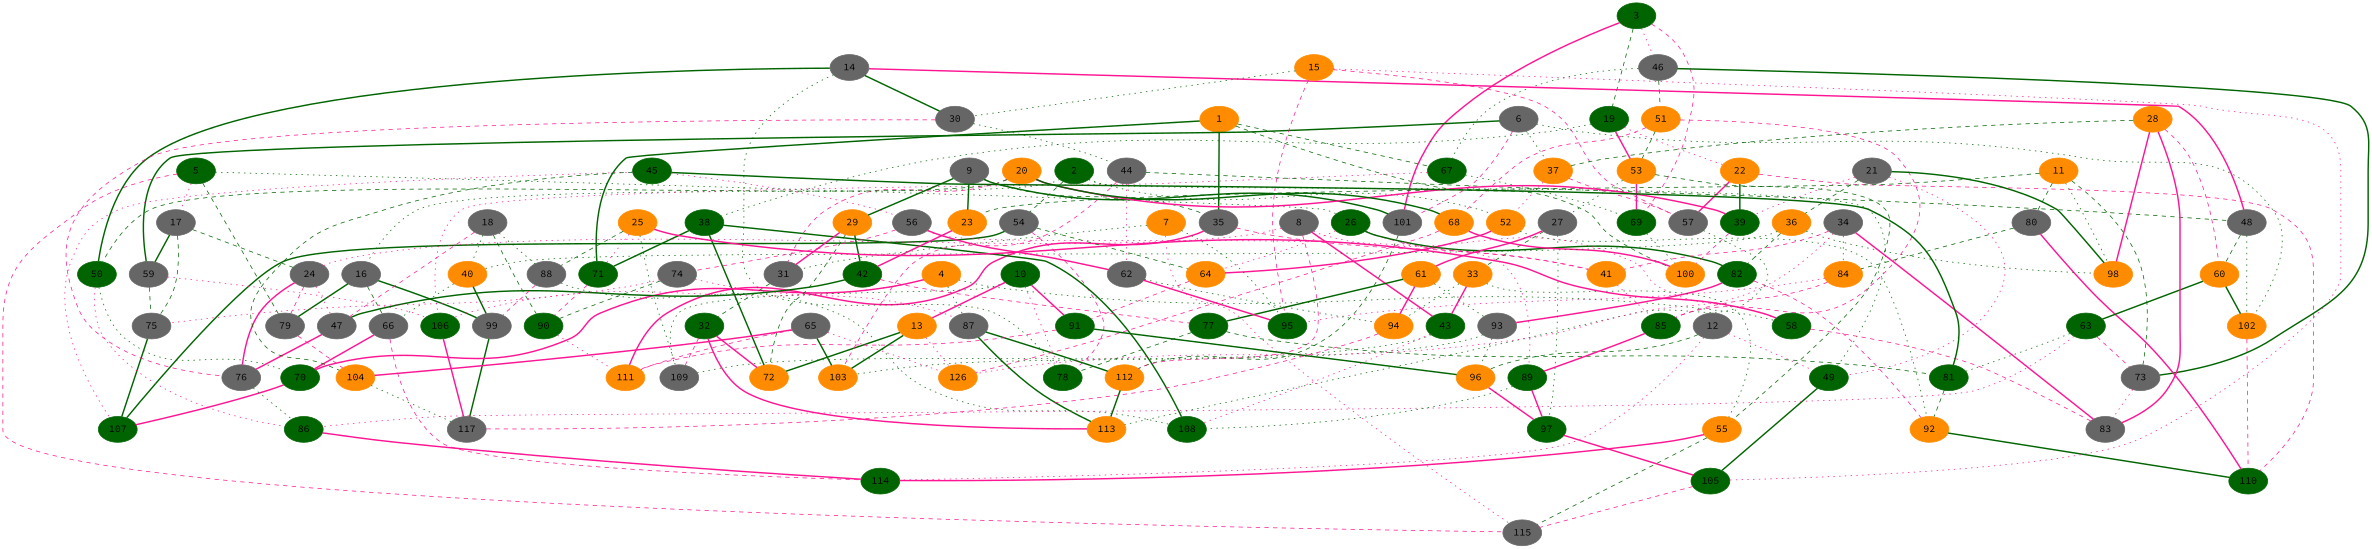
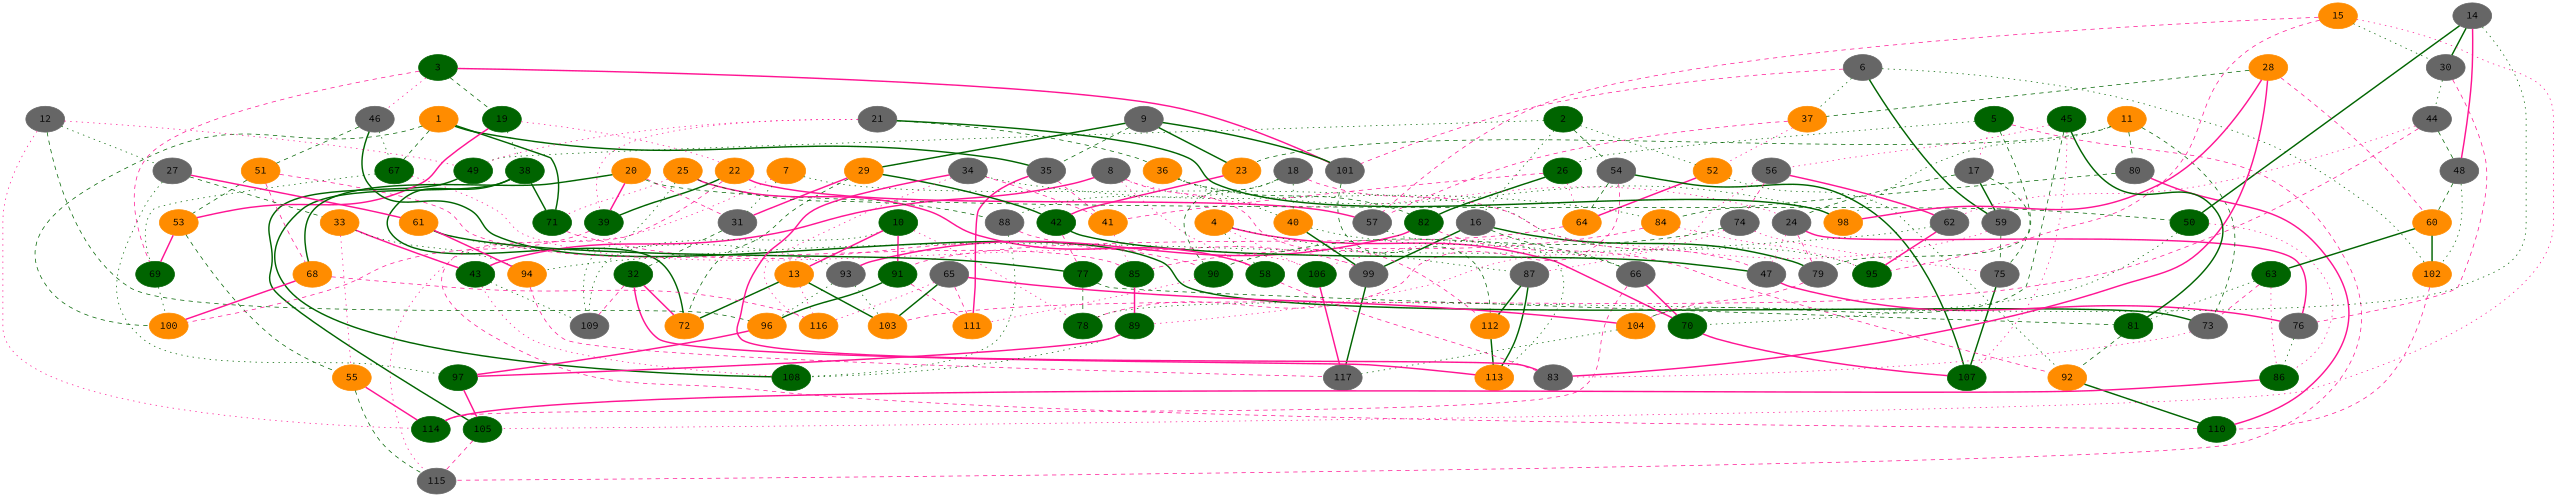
edge "53" -- "27": now "12" -- "27"
edge "33" -- "55": color darkgreen -> deeppink
node "126": label "126" -> "116"
